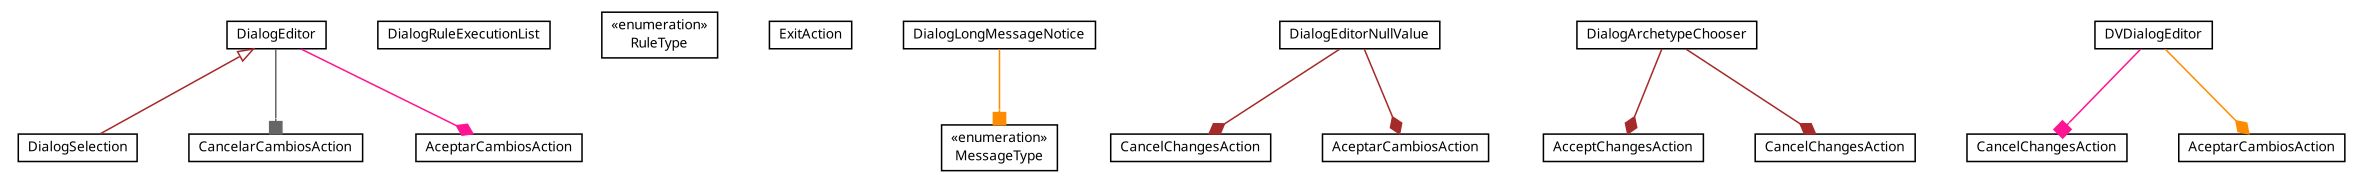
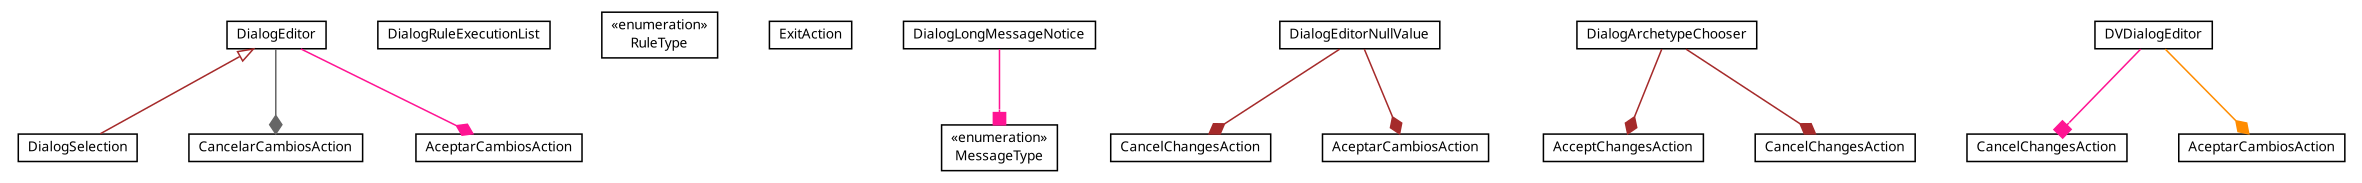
edge "DialogLongMessageNotice" -> "MessageType": color darkorange -> deeppink
edge "DialogEditor" -> "CancelarCambiosAction": arrowhead box -> diamond
